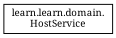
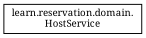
node "learn.learn.domain. HostService": label "learn.learn.domain. HostService" -> "learn.reservation.domain. HostService"
